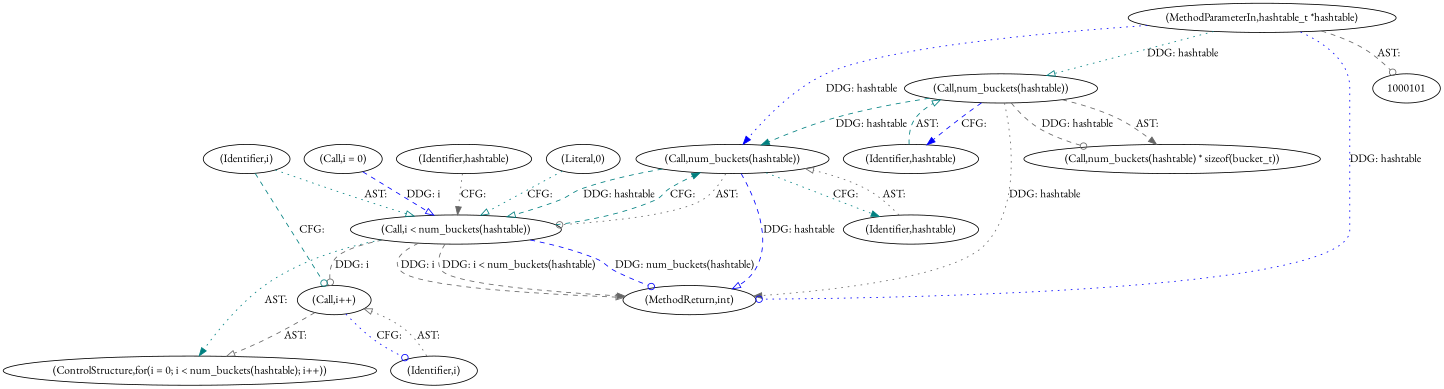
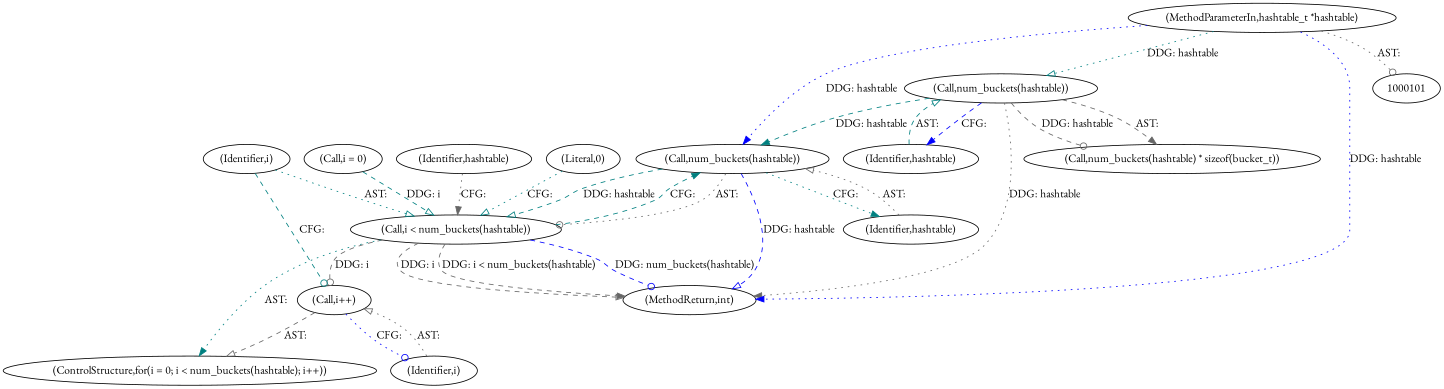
edge "(MethodParameterIn,hashtable_t *hashtable)" -> "1000101": style dashed -> dotted
edge "(Call,i = 0)" -> "(Call,i < num_buckets(hashtable))": color blue -> teal
edge "(MethodParameterIn,hashtable_t *hashtable)" -> "(MethodReturn,int)": arrowhead odot -> normal
